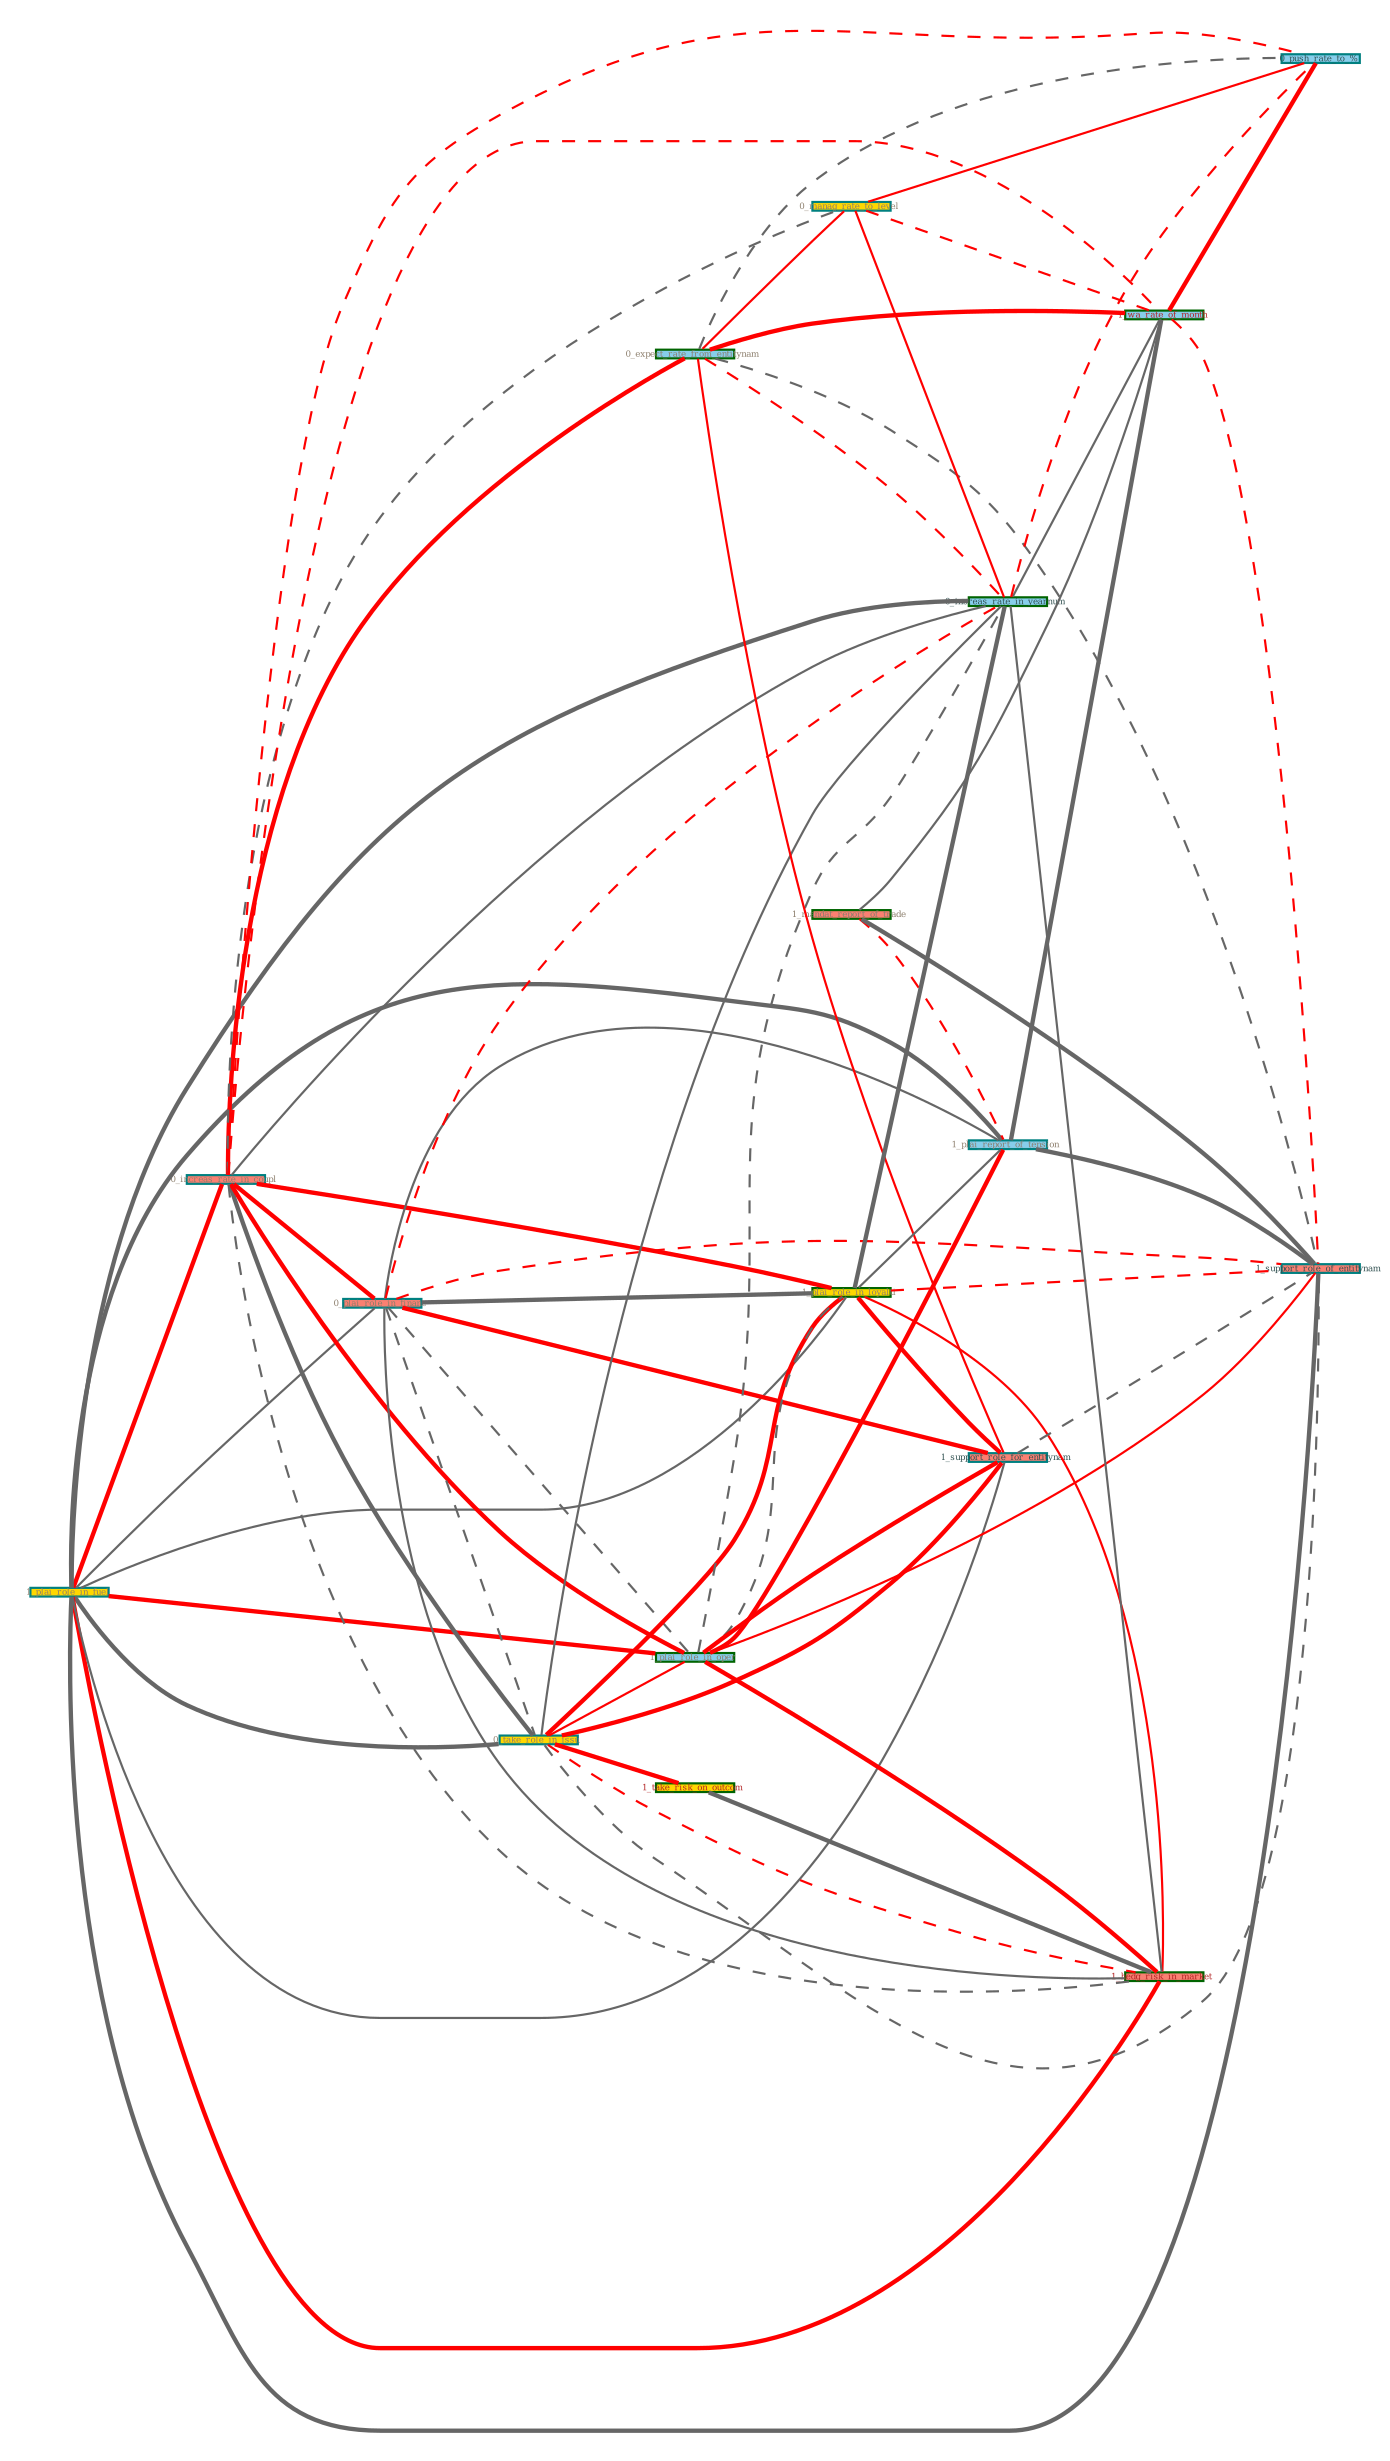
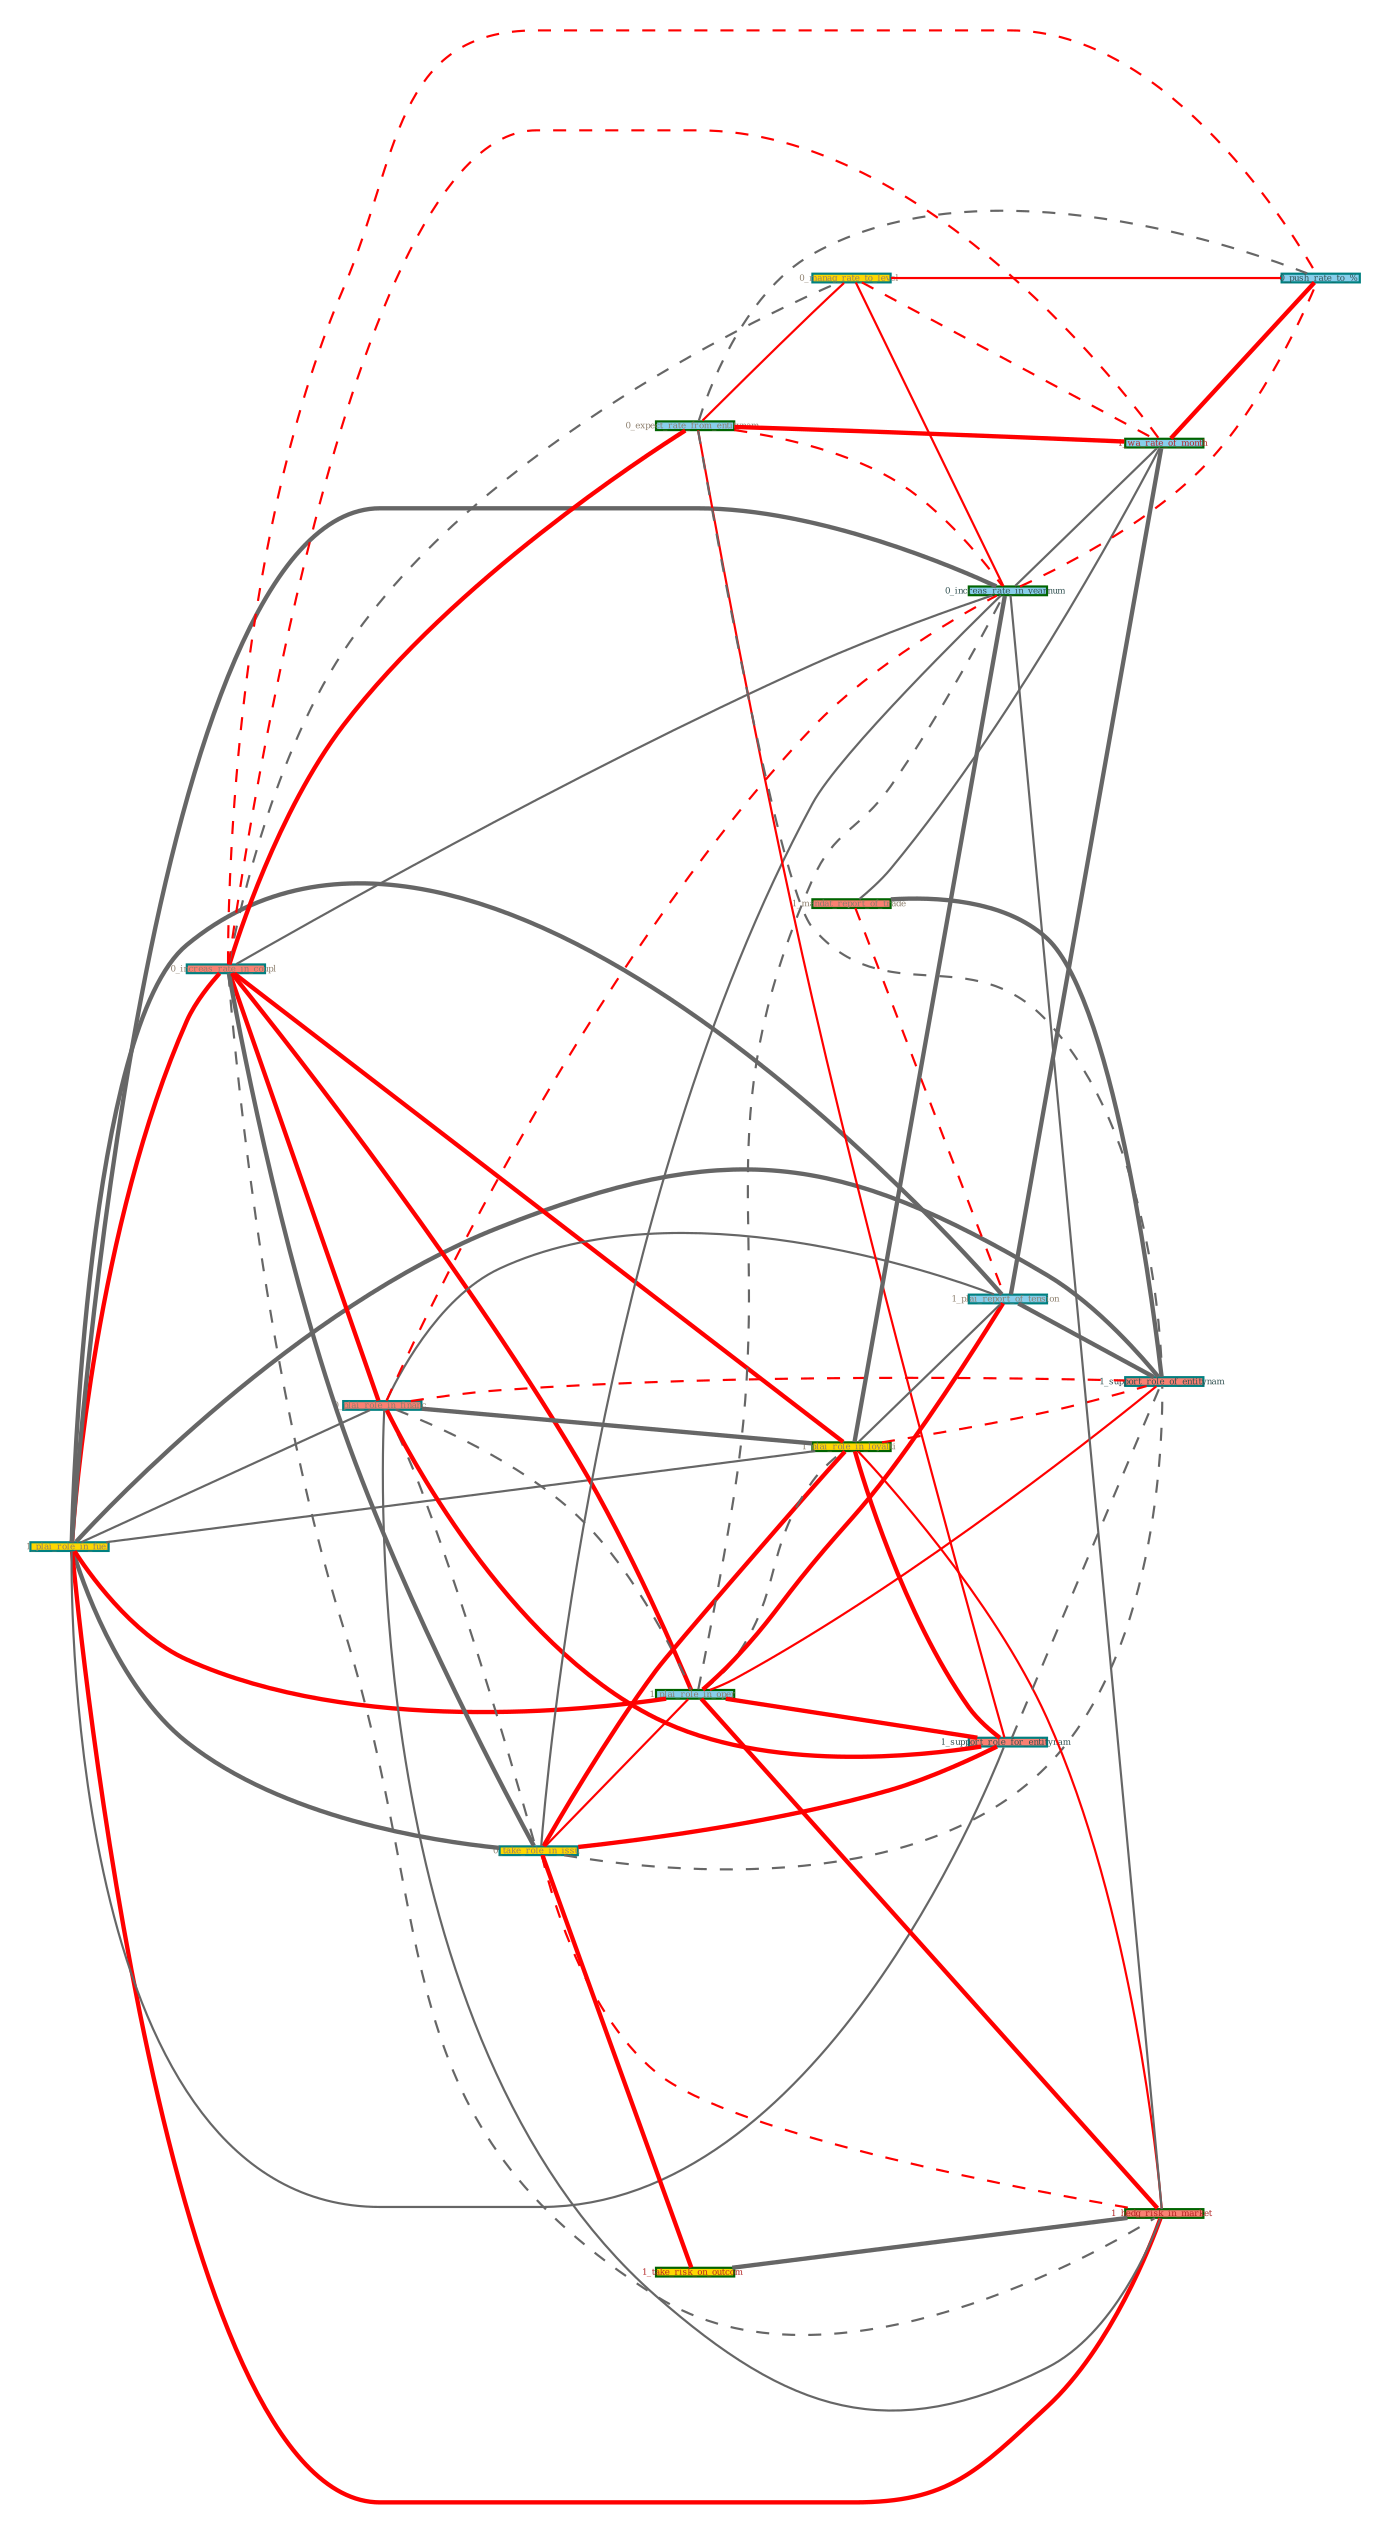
edge "1_wa_rate_of_month" -- "1_support_role_of_entitynam": removed
